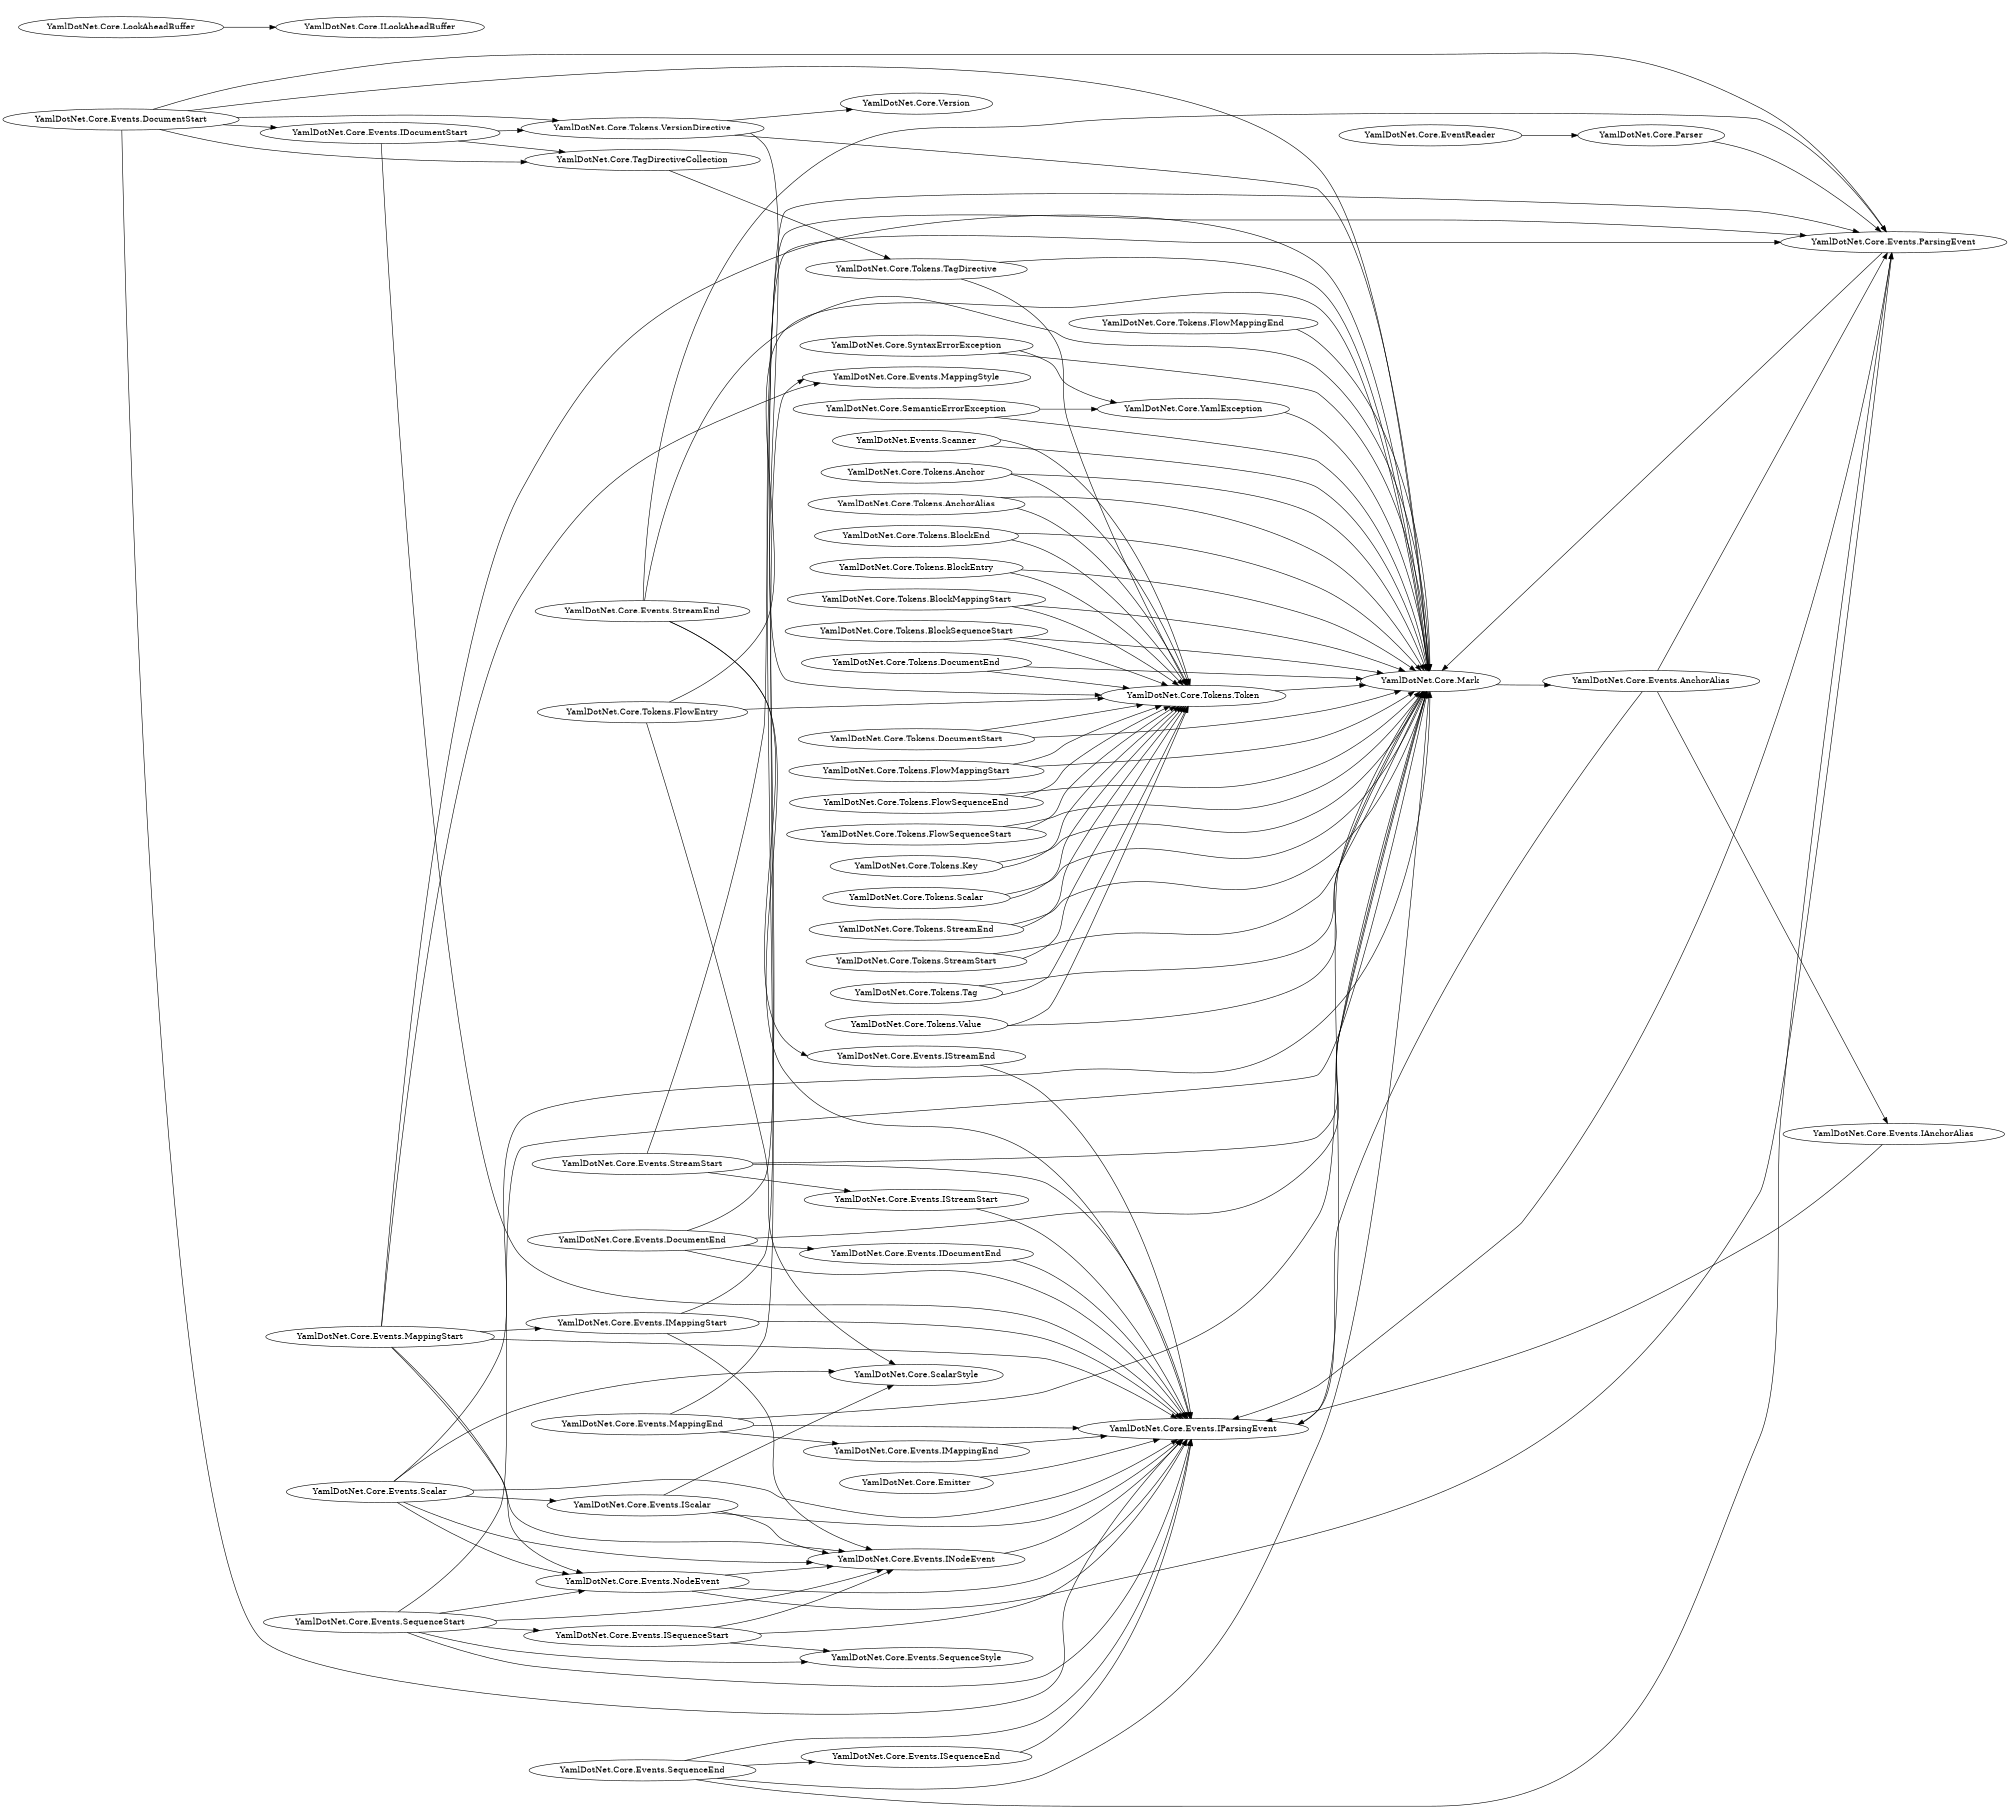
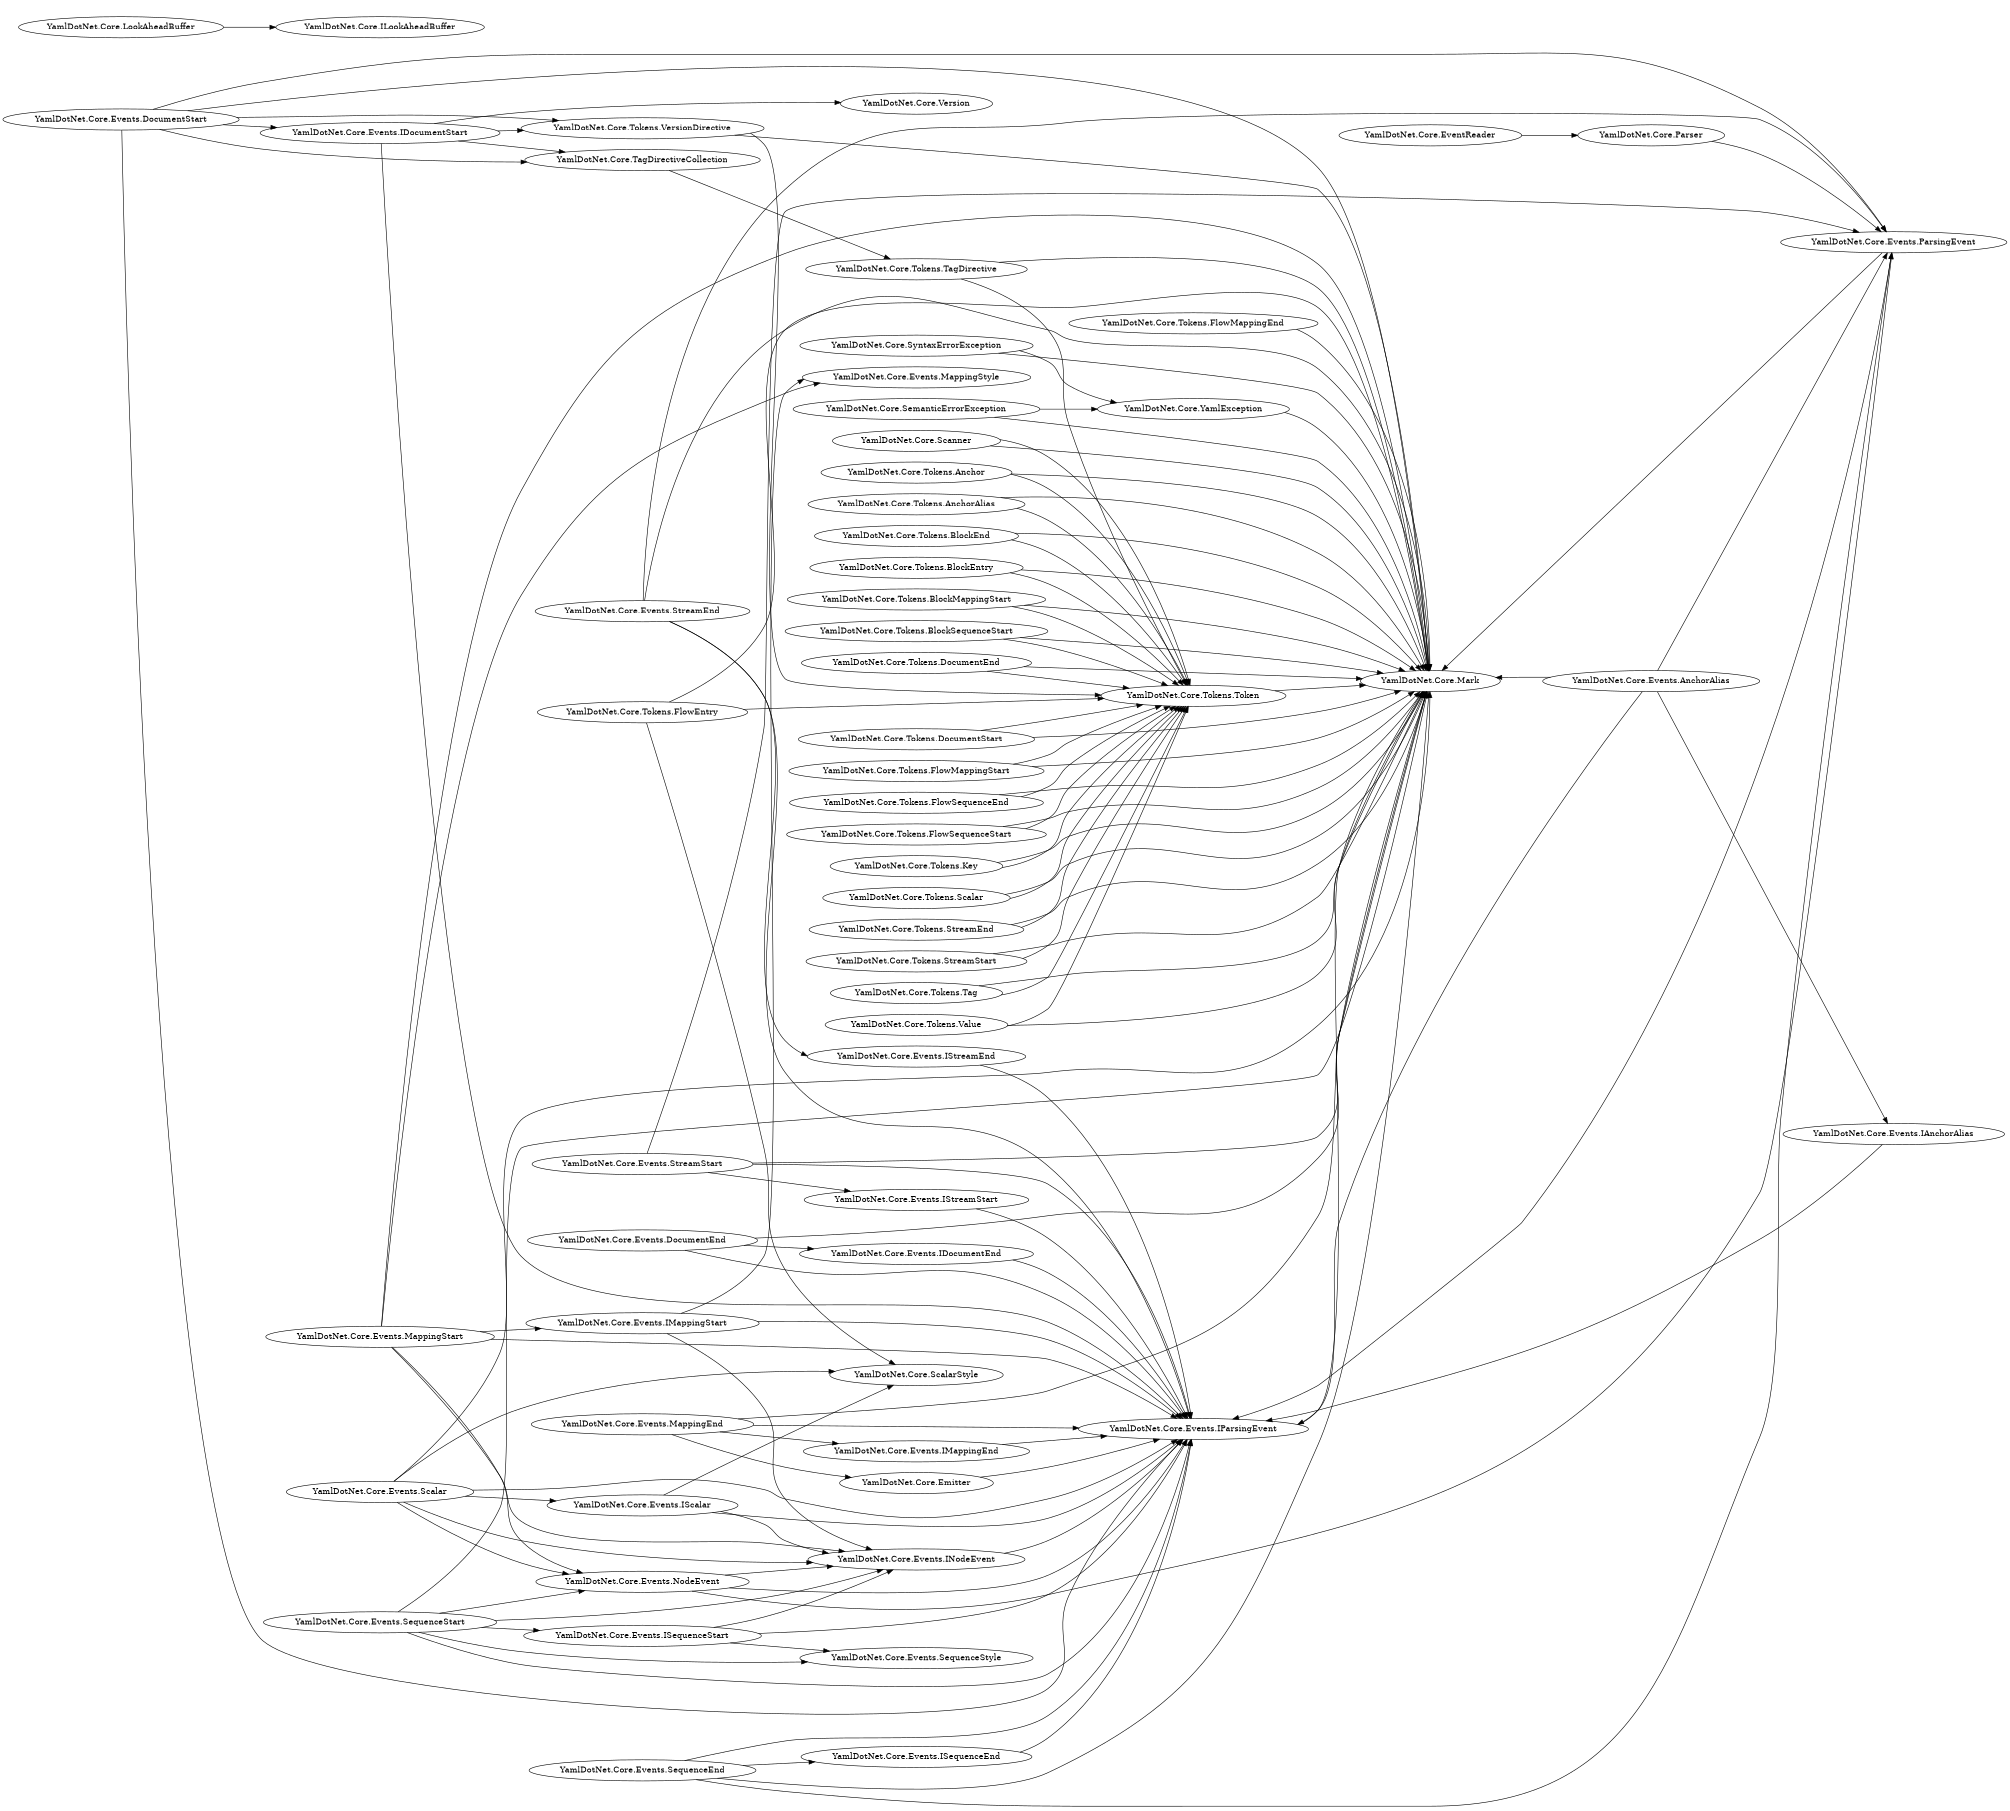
edge "YamlDotNet.Core.Tokens.VersionDirective" -> "YamlDotNet.Core.Version": now "YamlDotNet.Core.Events.IDocumentStart" -> "YamlDotNet.Core.Version"
edge "YamlDotNet.Core.Events.MappingEnd" -> "YamlDotNet.Core.Events.ParsingEvent": now "YamlDotNet.Core.Events.MappingEnd" -> "YamlDotNet.Core.Emitter"
edge "YamlDotNet.Core.Events.DocumentEnd" -> "YamlDotNet.Core.Events.ParsingEvent": removed
node "YamlDotNet.Events.Scanner": label "YamlDotNet.Events.Scanner" -> "YamlDotNet.Core.Scanner"
edge "YamlDotNet.Core.Mark" -> "YamlDotNet.Core.Events.AnchorAlias": reversed
